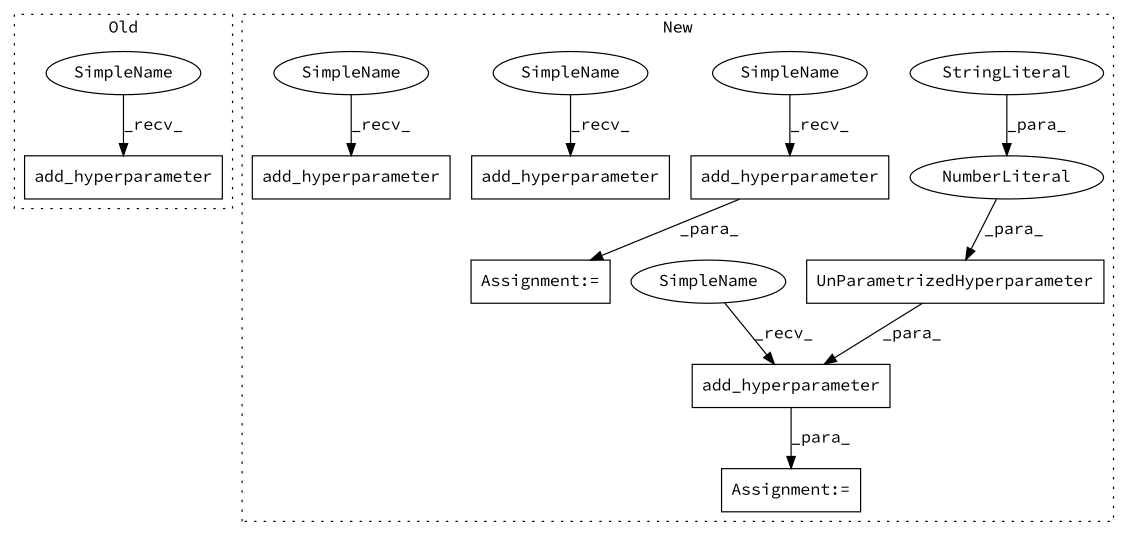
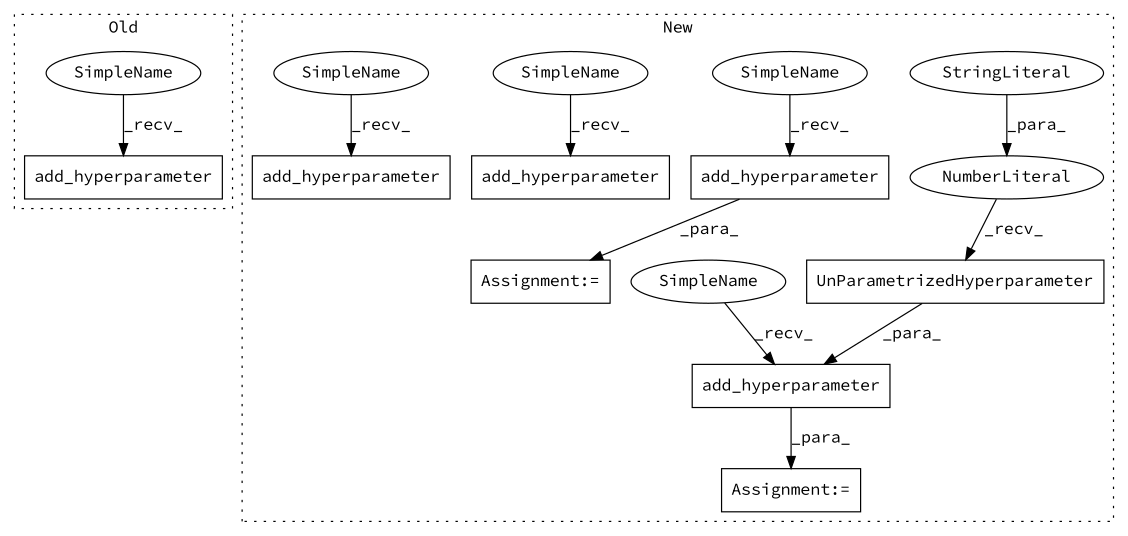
edge "NumberLiteral" -> "UnParametrizedHyperparameter": label "_para_" -> "_recv_"
